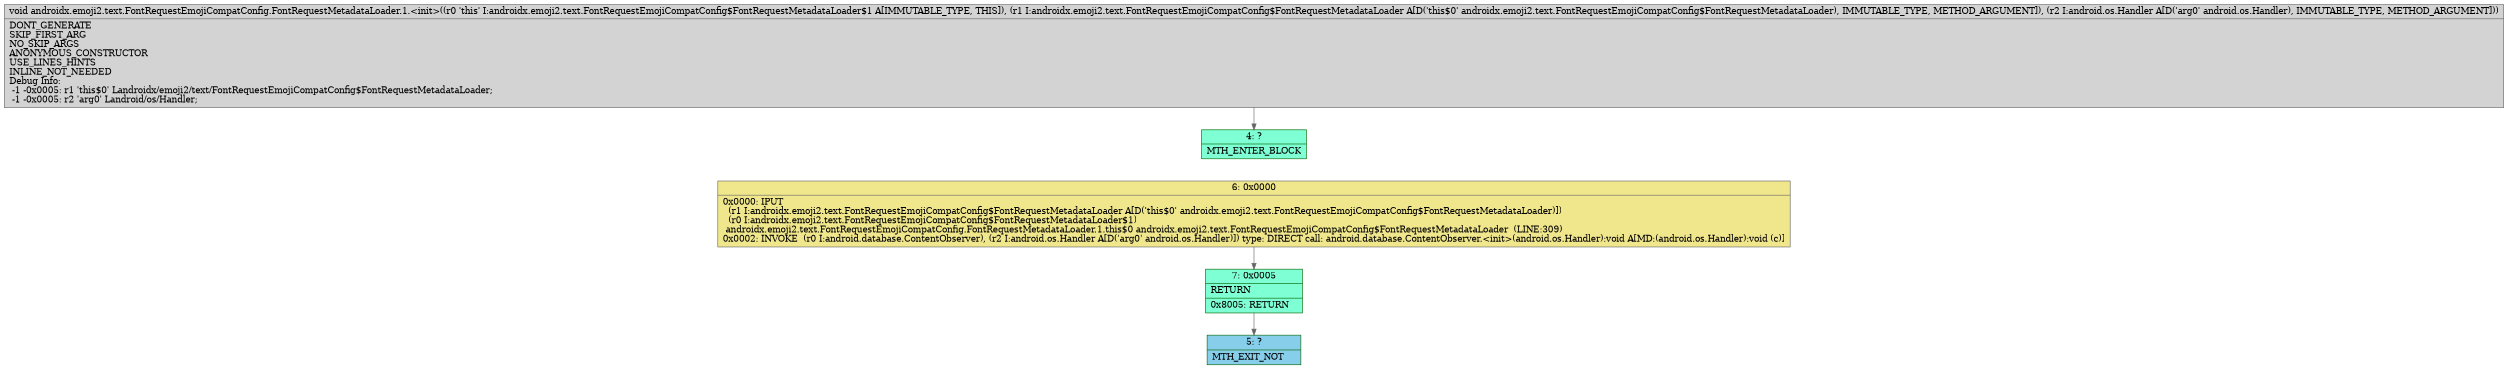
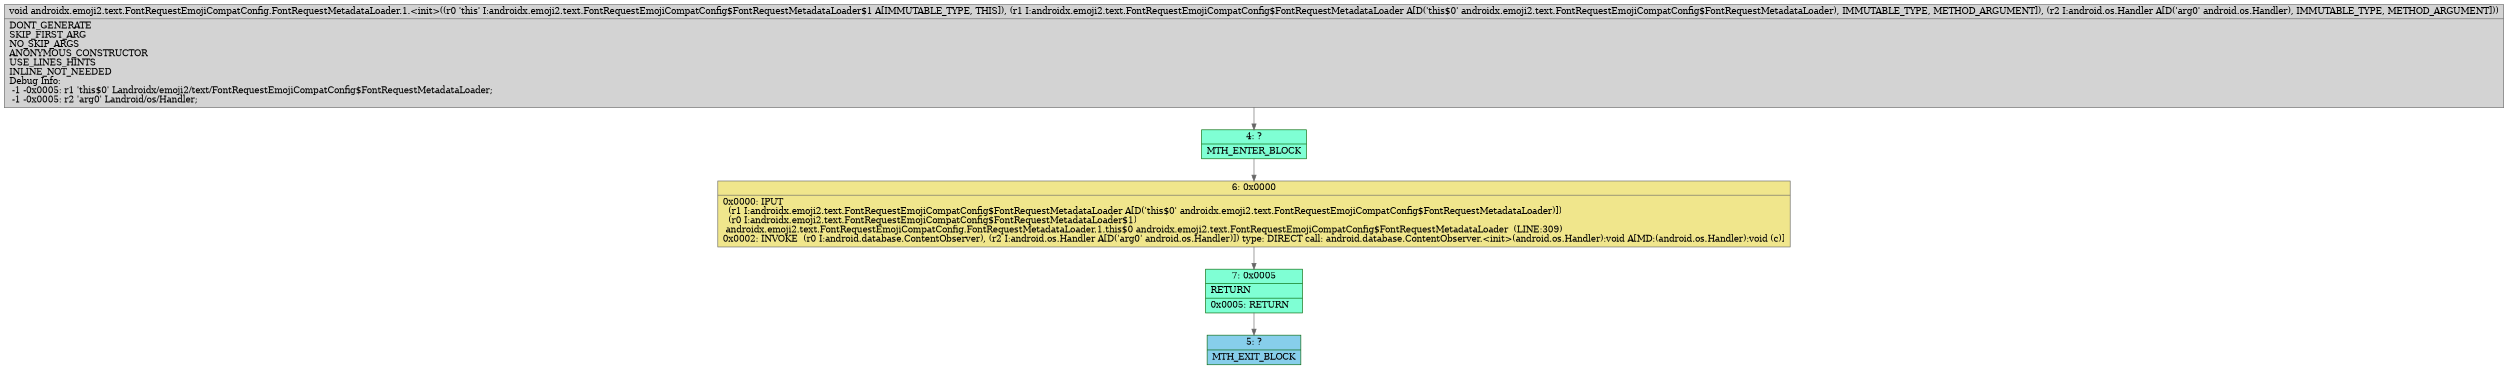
edge "4: ?" -> "6: 0x0000": added
node "7: 0x0005": text "0x8005: RETURN" -> "0x0005: RETURN"
node "5: ?": text "MTH_EXIT_NOT" -> "MTH_EXIT_BLOCK"
